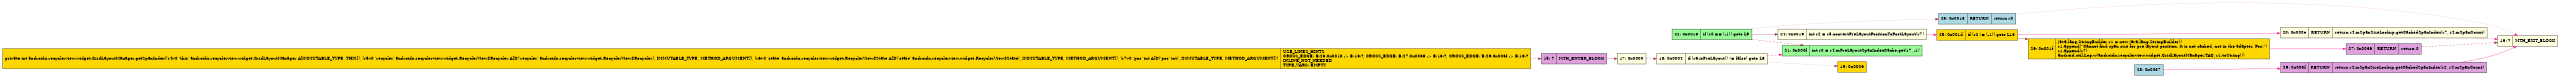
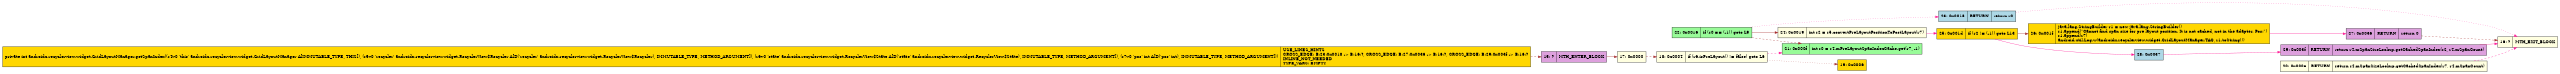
edge "22: 0x0016" -> "23: 0x0018": color brown -> deeppink
edge "25: 0x001d" -> "20: 0x000e": now "25: 0x001d" -> "28: 0x0037"
